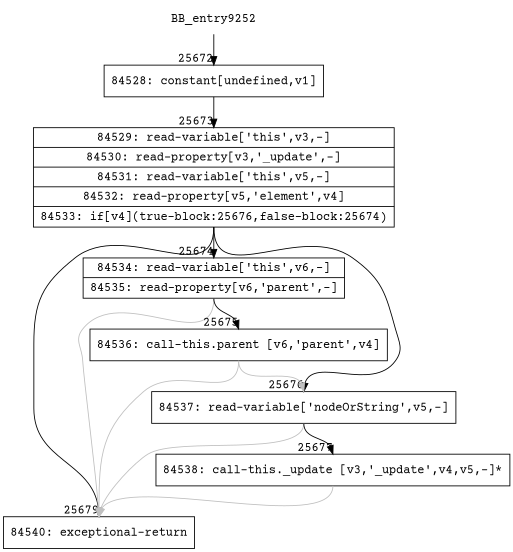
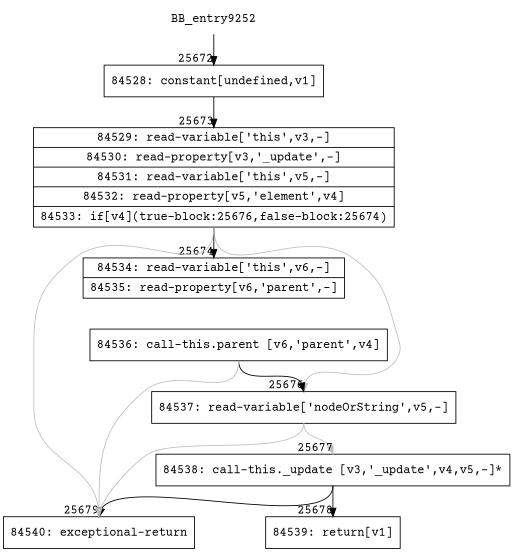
edge "84529: read-variable['this',v3,-]" -> "84537: read-variable['nodeOrString',v5,-]": color black -> gray
edge "84529: read-variable['this',v3,-]" -> "84540: exceptional-return": color black -> gray
edge "84534: read-variable['this',v6,-]" -> "84536: call-this.parent [v6,'parent',v4]": removed
edge "84534: read-variable['this',v6,-]" -> "84540: exceptional-return": removed
edge "84536: call-this.parent [v6,'parent',v4]" -> "84537: read-variable['nodeOrString',v5,-]": color gray -> black
edge "84537: read-variable['nodeOrString',v5,-]" -> "84538: call-this._update [v3,'_update',v4,v5,-]*": color black -> gray
edge "84538: call-this._update [v3,'_update',v4,v5,-]*" -> "84540: exceptional-return": color gray -> black
node "84539: return[v1]": added
